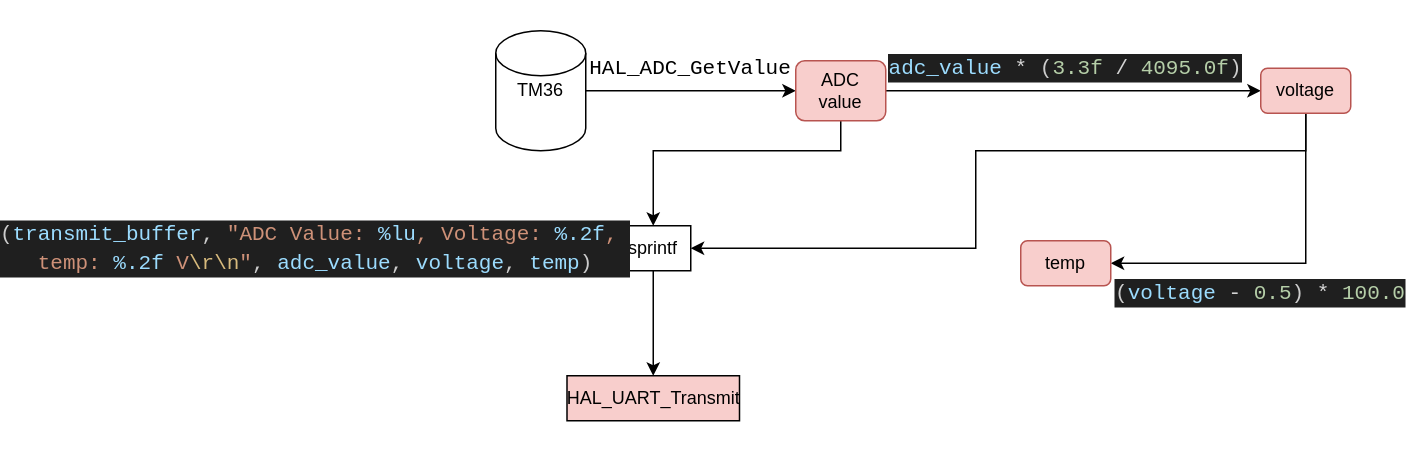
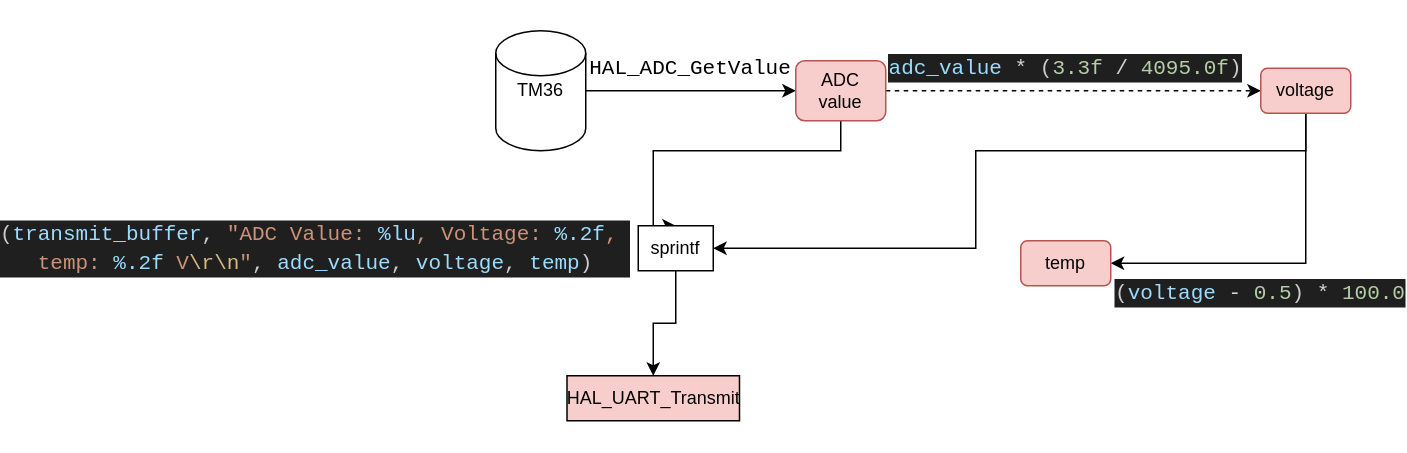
edge "ADC value" -> "voltage": style solid -> dashed
node "sprintf": moved (653, 248) -> (676, 248)
